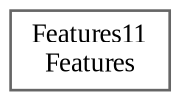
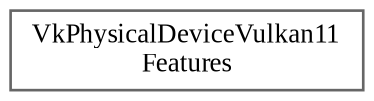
node "Features11 Features": label "Features11 Features" -> "VkPhysicalDeviceVulkan11 Features"
